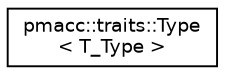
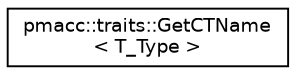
node "pmacc::traits::Type < T_Type >": label "pmacc::traits::Type < T_Type >" -> "pmacc::traits::GetCTName < T_Type >"
